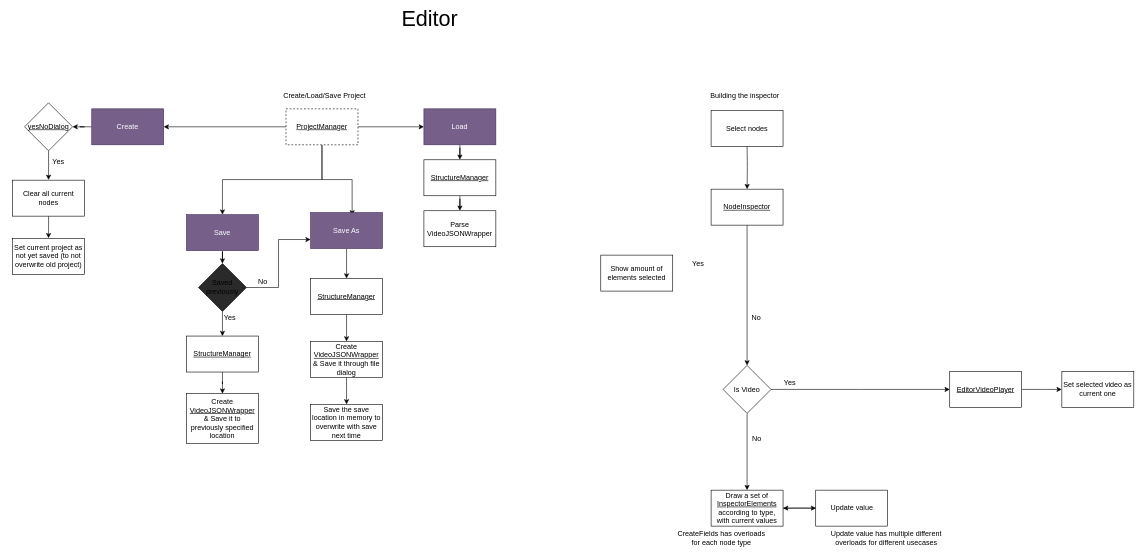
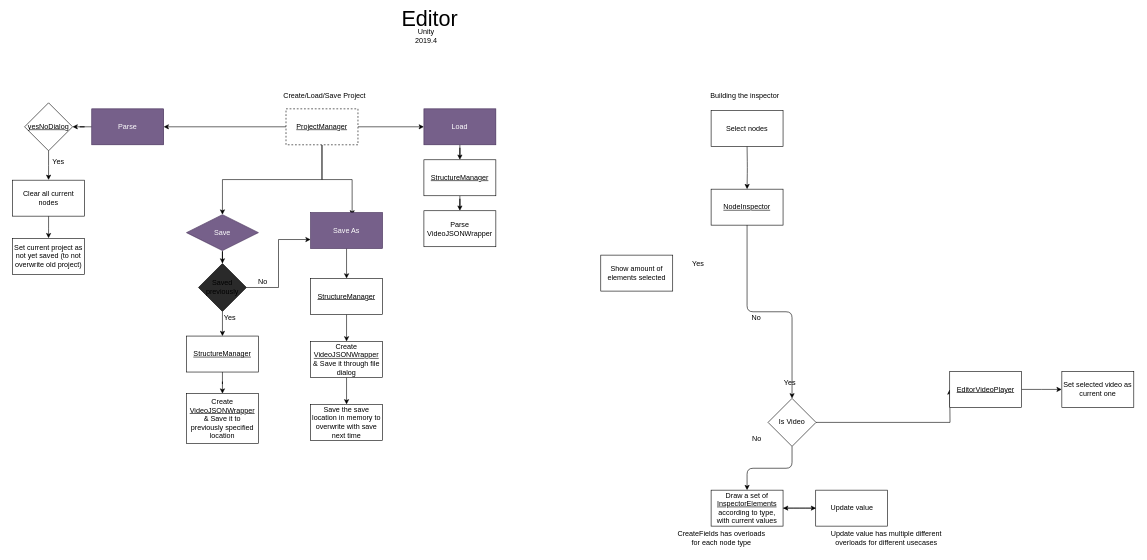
node "Unity 2019.4": added
node "Create": label "Create" -> "Parse"
node "Save": shape rectangle -> diamond
node "Is Video": moved (747, 390) -> (792, 423)
